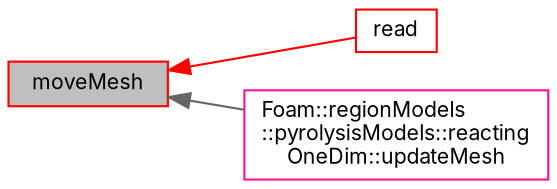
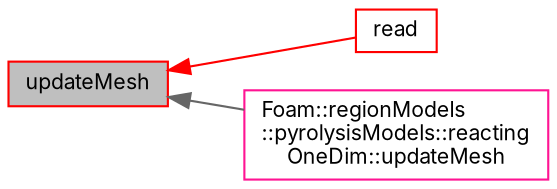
node "moveMesh": label "moveMesh" -> "updateMesh"
